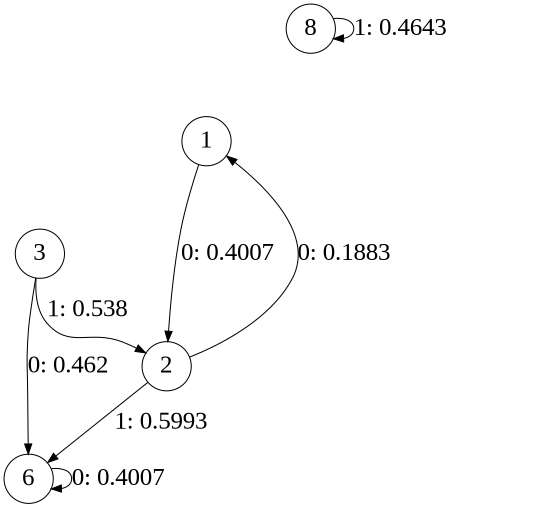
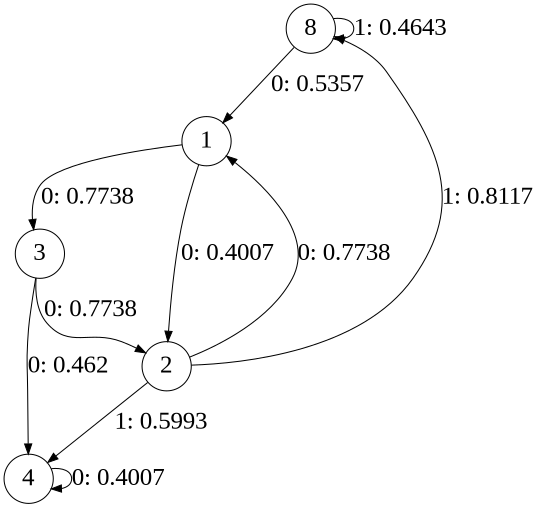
edge "8" -> "1": added, label "0: 0.5357"
edge "1" -> "3": added, label "0: 0.7738"
edge "2" -> "1": label "0: 0.1883   " -> "0: 0.7738   "
edge "2" -> "8": added, label "1: 0.8117"
edge "3" -> "2": label "1: 0.538    " -> "0: 0.7738   "
node "6": label "6" -> "4"
